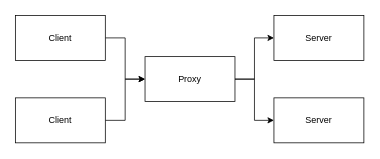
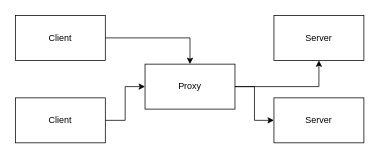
node "Proxy": moved (190, 79) -> (190, 87)
